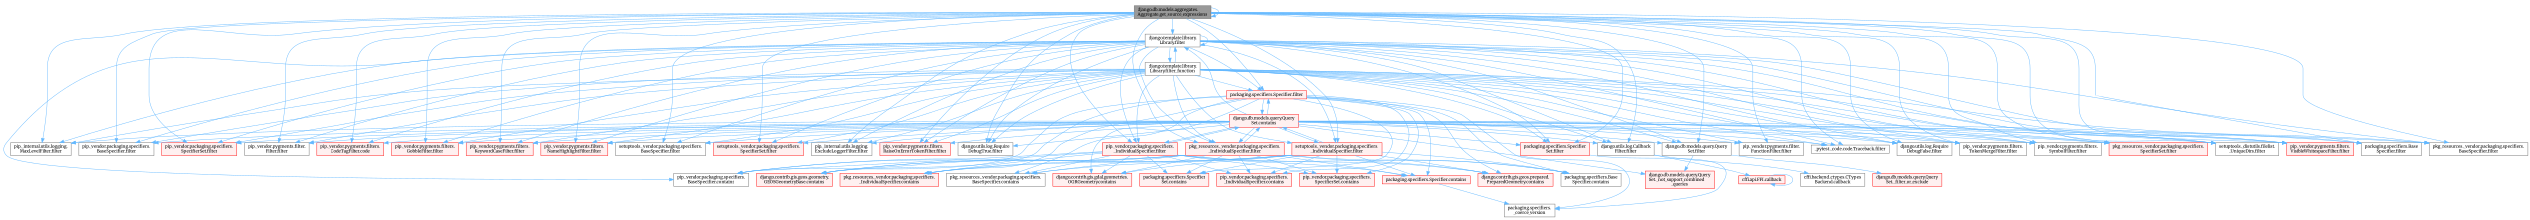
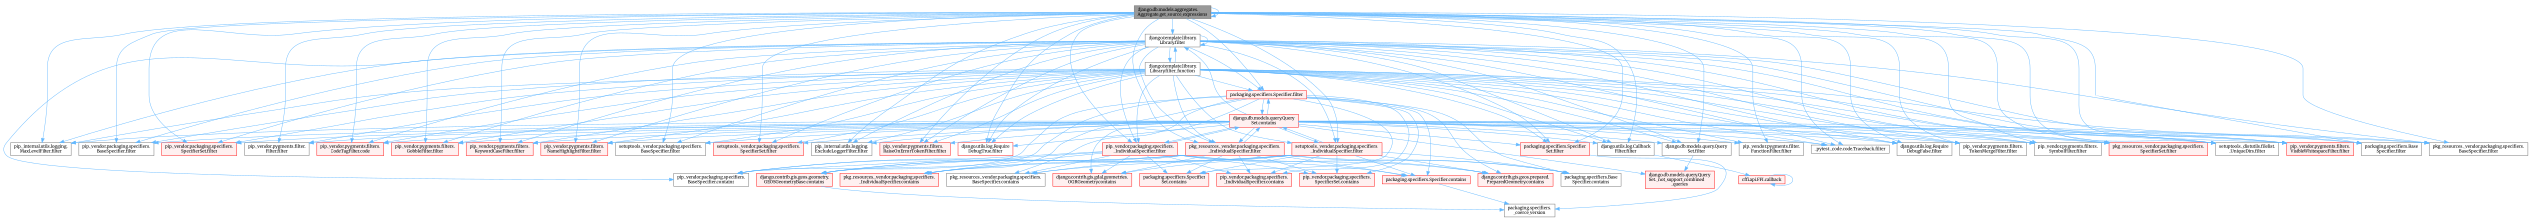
edge "django.template.library. Library.filter" -> "pip._vendor.pygments.filter. Filter.filter": removed
edge "django.template.library. Library.filter_function" -> "pip._vendor.pygments.filters. CodeTagFilter.code": added
node "django.utils.log.Require DebugTrue.filter": color grey40 -> red
edge "packaging.specifiers.Specifier.filter" -> "packaging.specifiers. _coerce_version": now "django.contrib.gis.geos.geometry. GEOSGeometryBase.contains" -> "packaging.specifiers. _coerce_version"
node "cffi.backend_ctypes.CTypes Backend.callback": removed
node "django.db.models.query.Query Set._filter_or_exclude": removed
